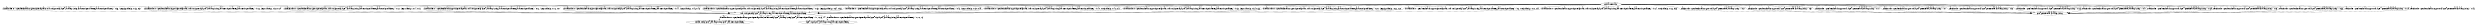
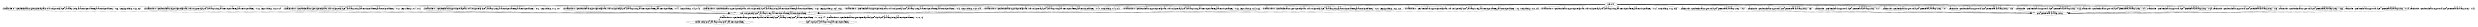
node "void harnessMain()": label "void harnessMain()" -> "void void()"
